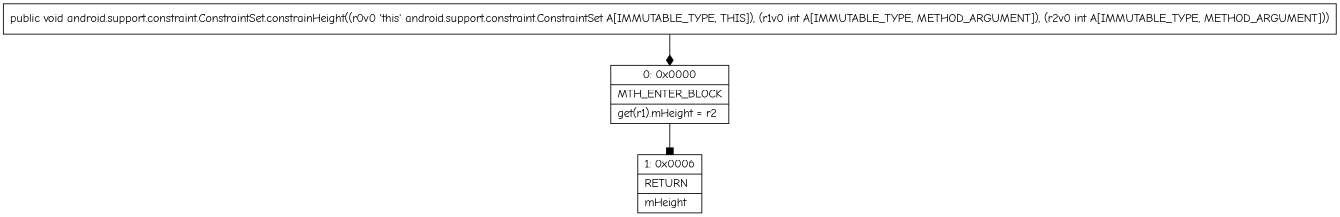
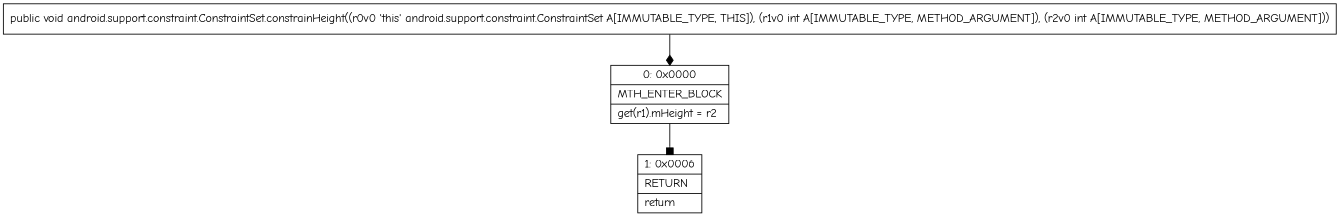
node "1: 0x0006": text "mHeight" -> "return"
